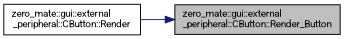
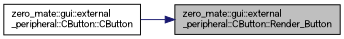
node "zero_mate::gui::external _peripheral::CButton::Render": label "zero_mate::gui::external _peripheral::CButton::Render" -> "zero_mate::gui::external _peripheral::CButton::CButton"
